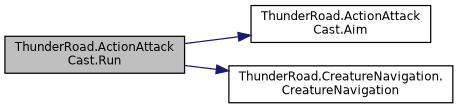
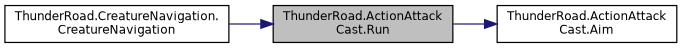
edge "ThunderRoad.ActionAttack Cast.Run" -> "ThunderRoad.CreatureNavigation. CreatureNavigation": reversed
